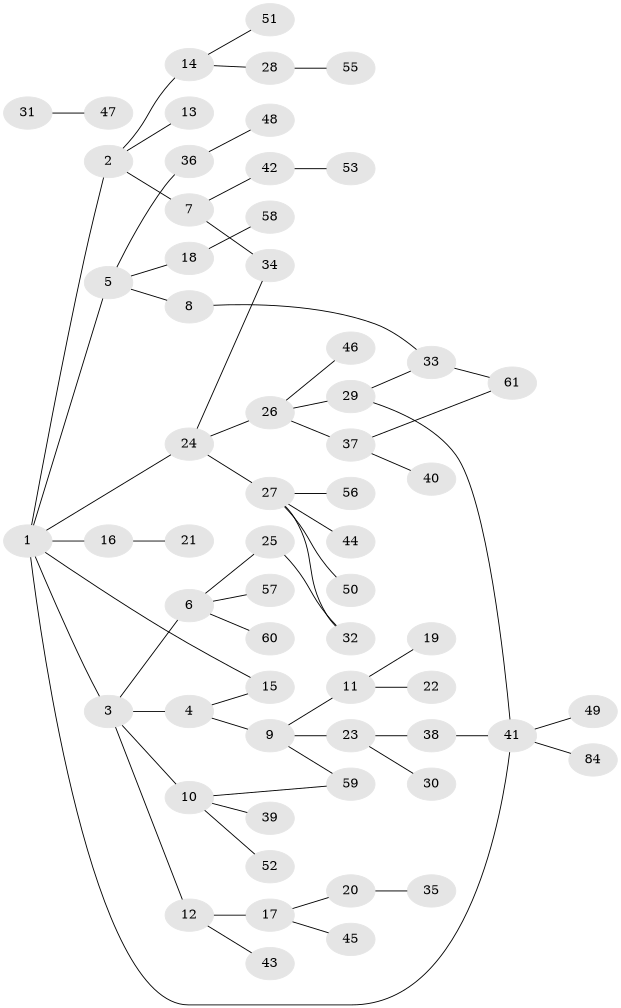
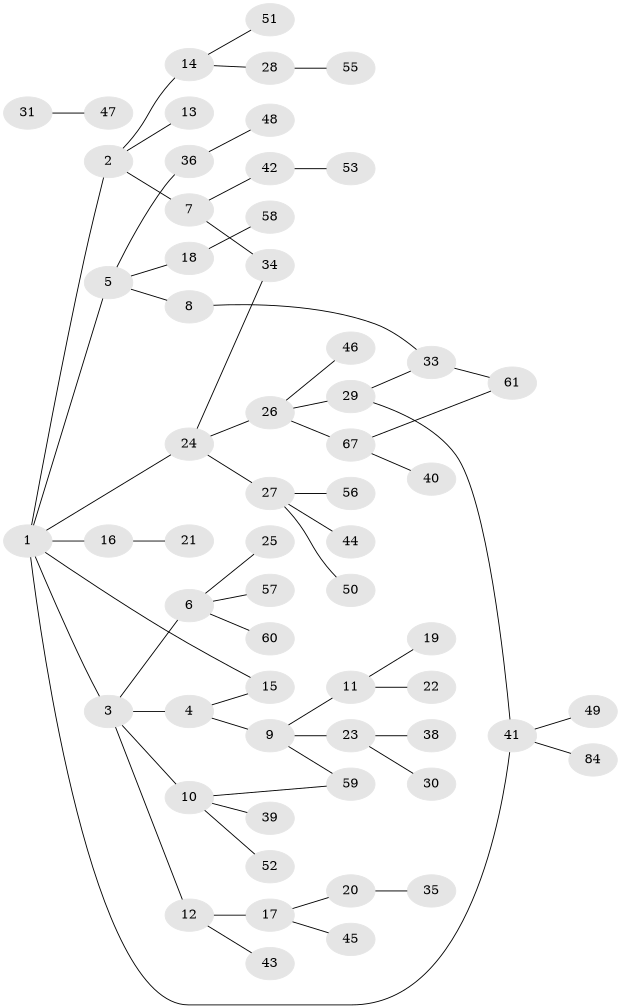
node "37": label "37" -> "67"
node "32": removed
edge "38" -- "41": removed
